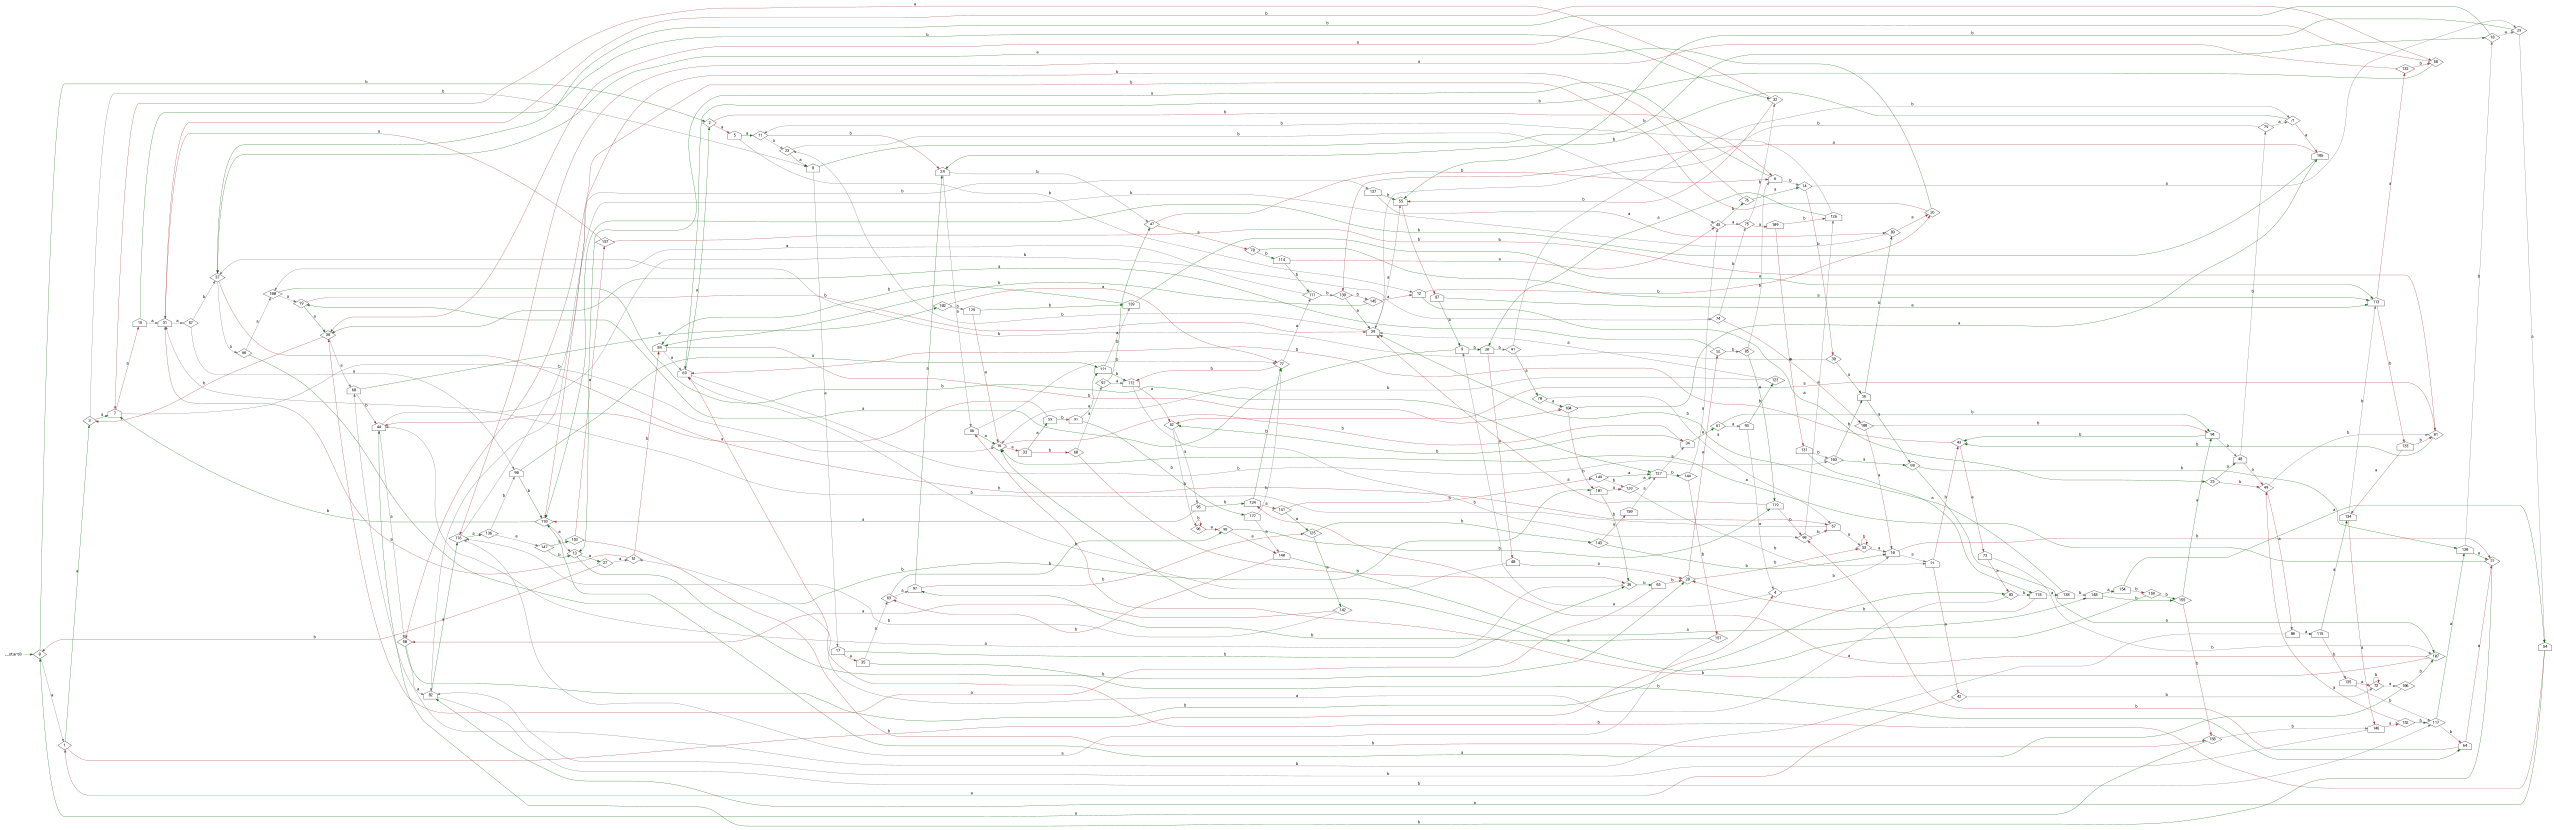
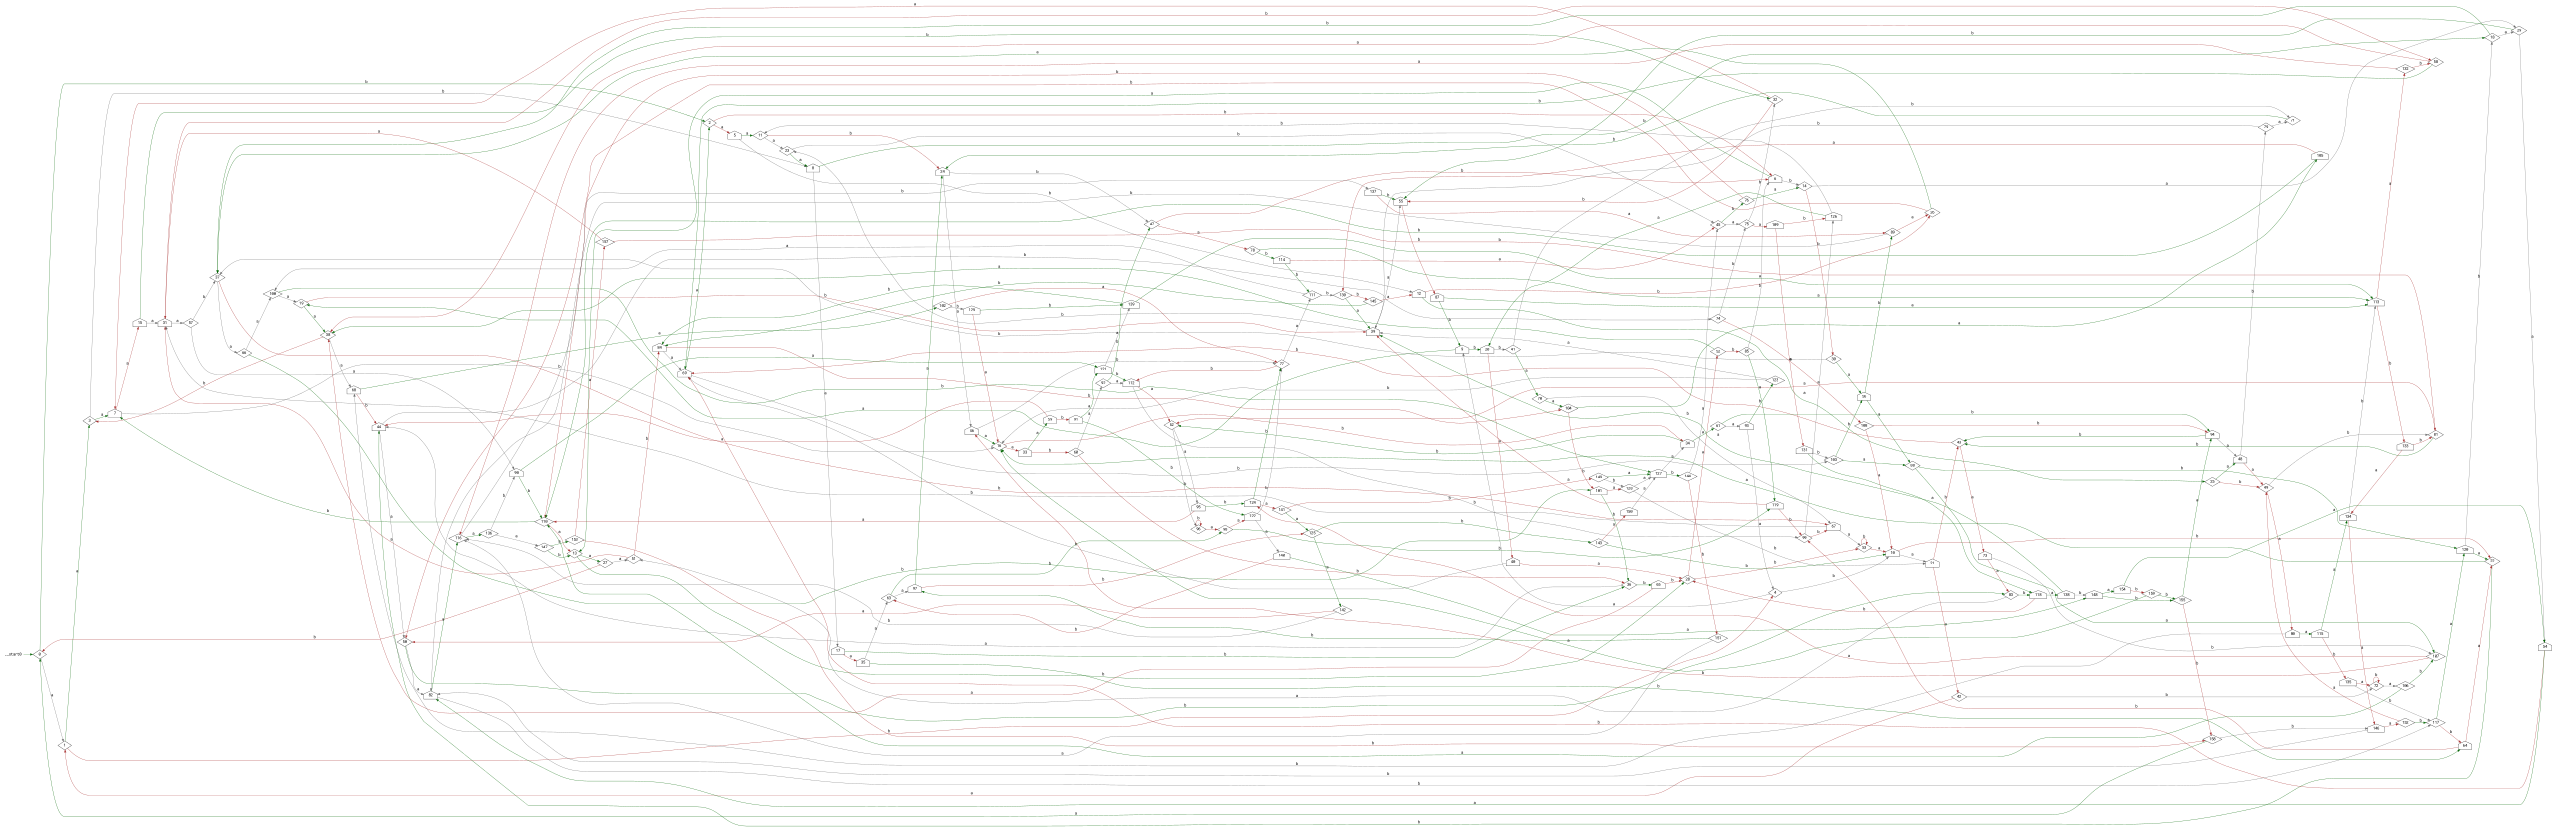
edge "71" -> "105": removed, label "a"
edge "98" -> "140": now "98" -> "122"
